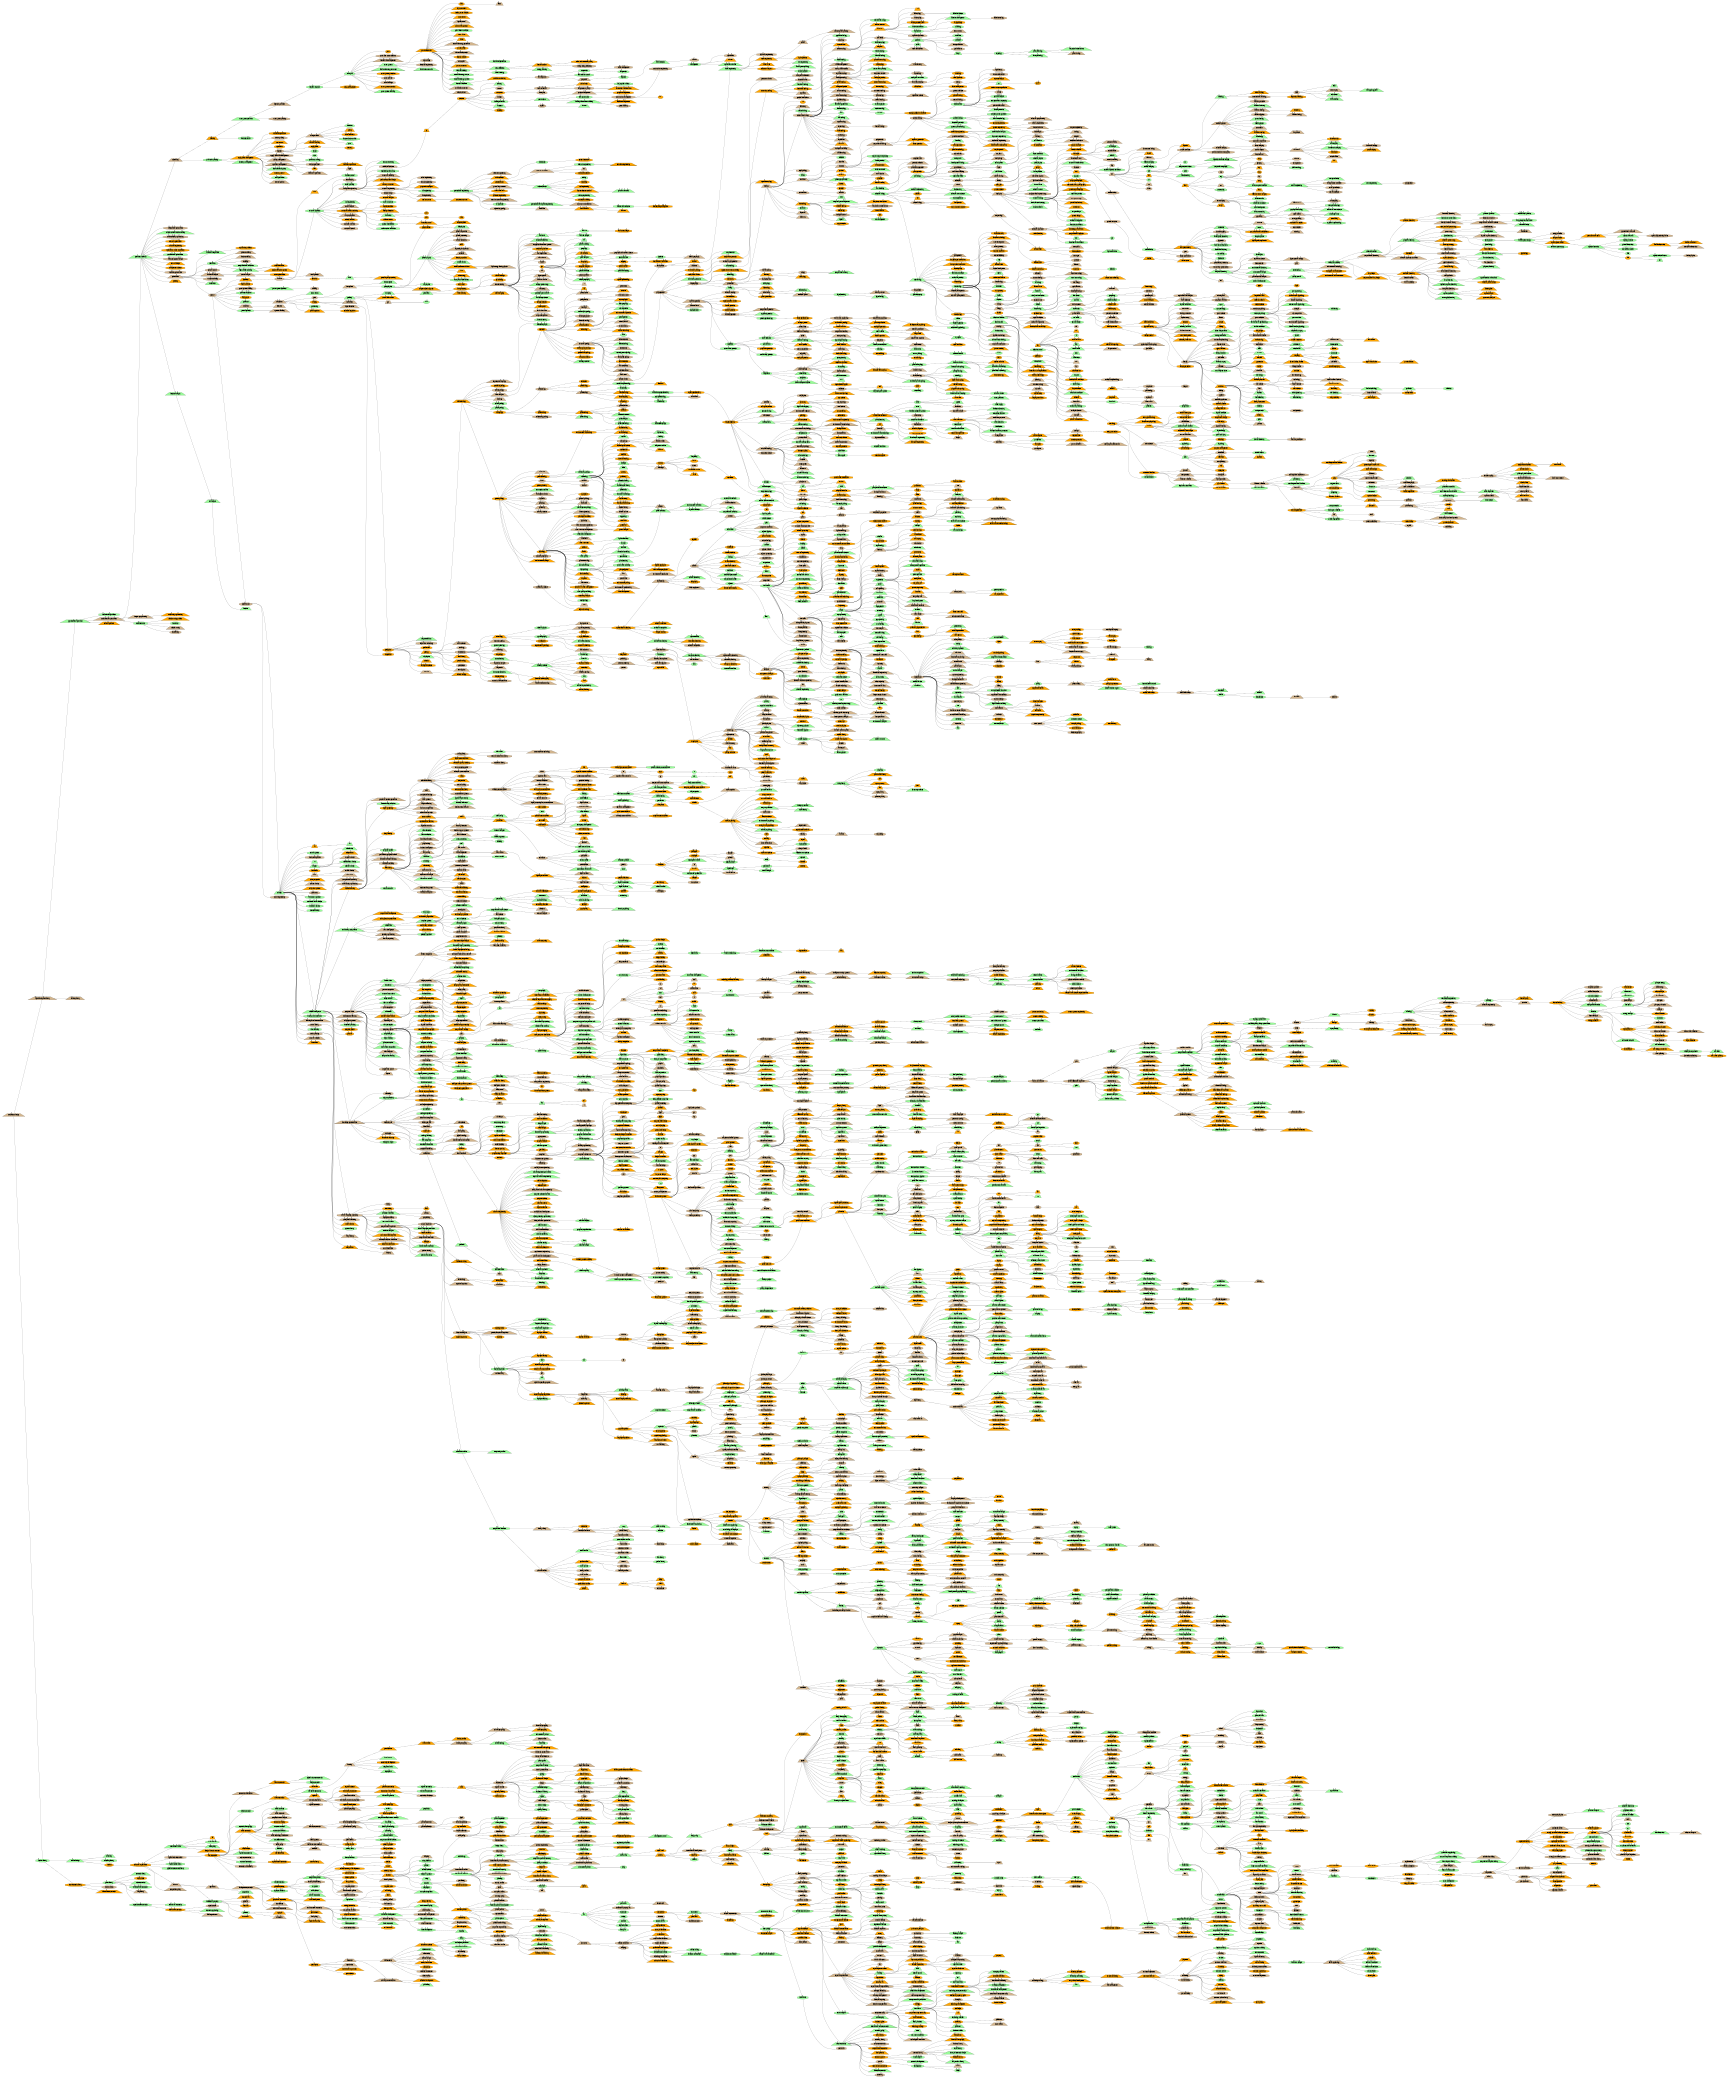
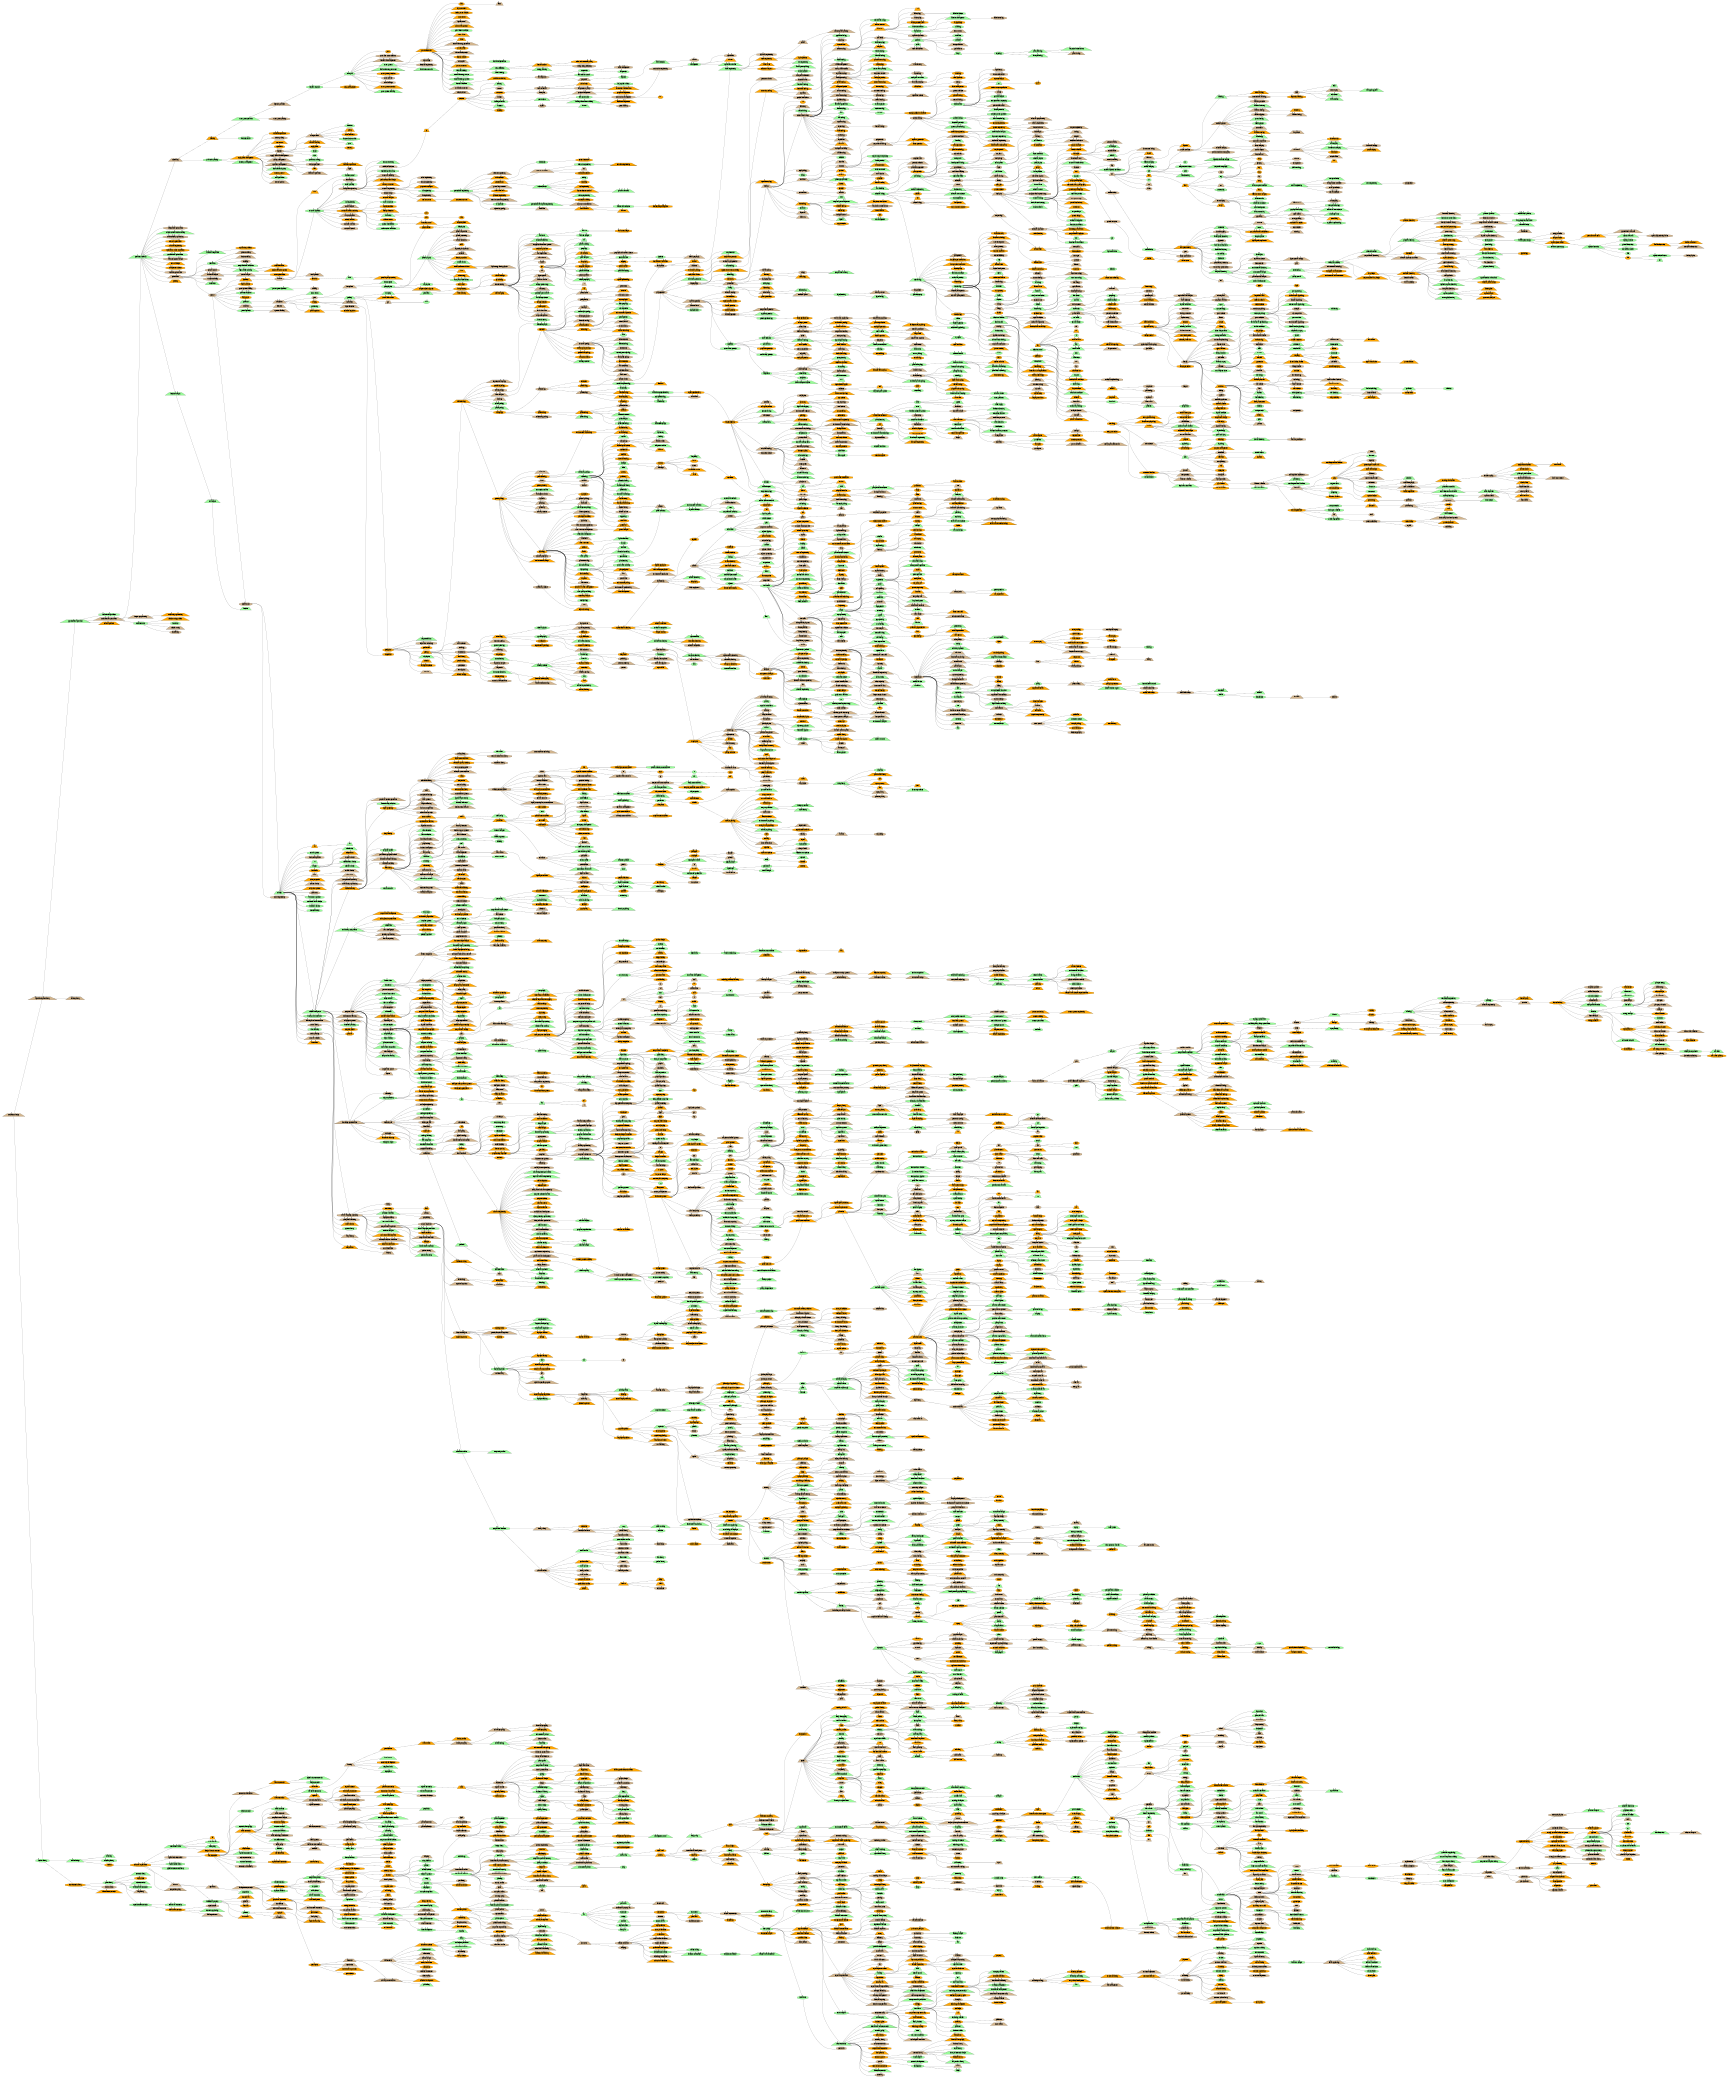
node "rna": shape octagon -> trapezium
node "laser cooling": fillcolor orange -> tan
